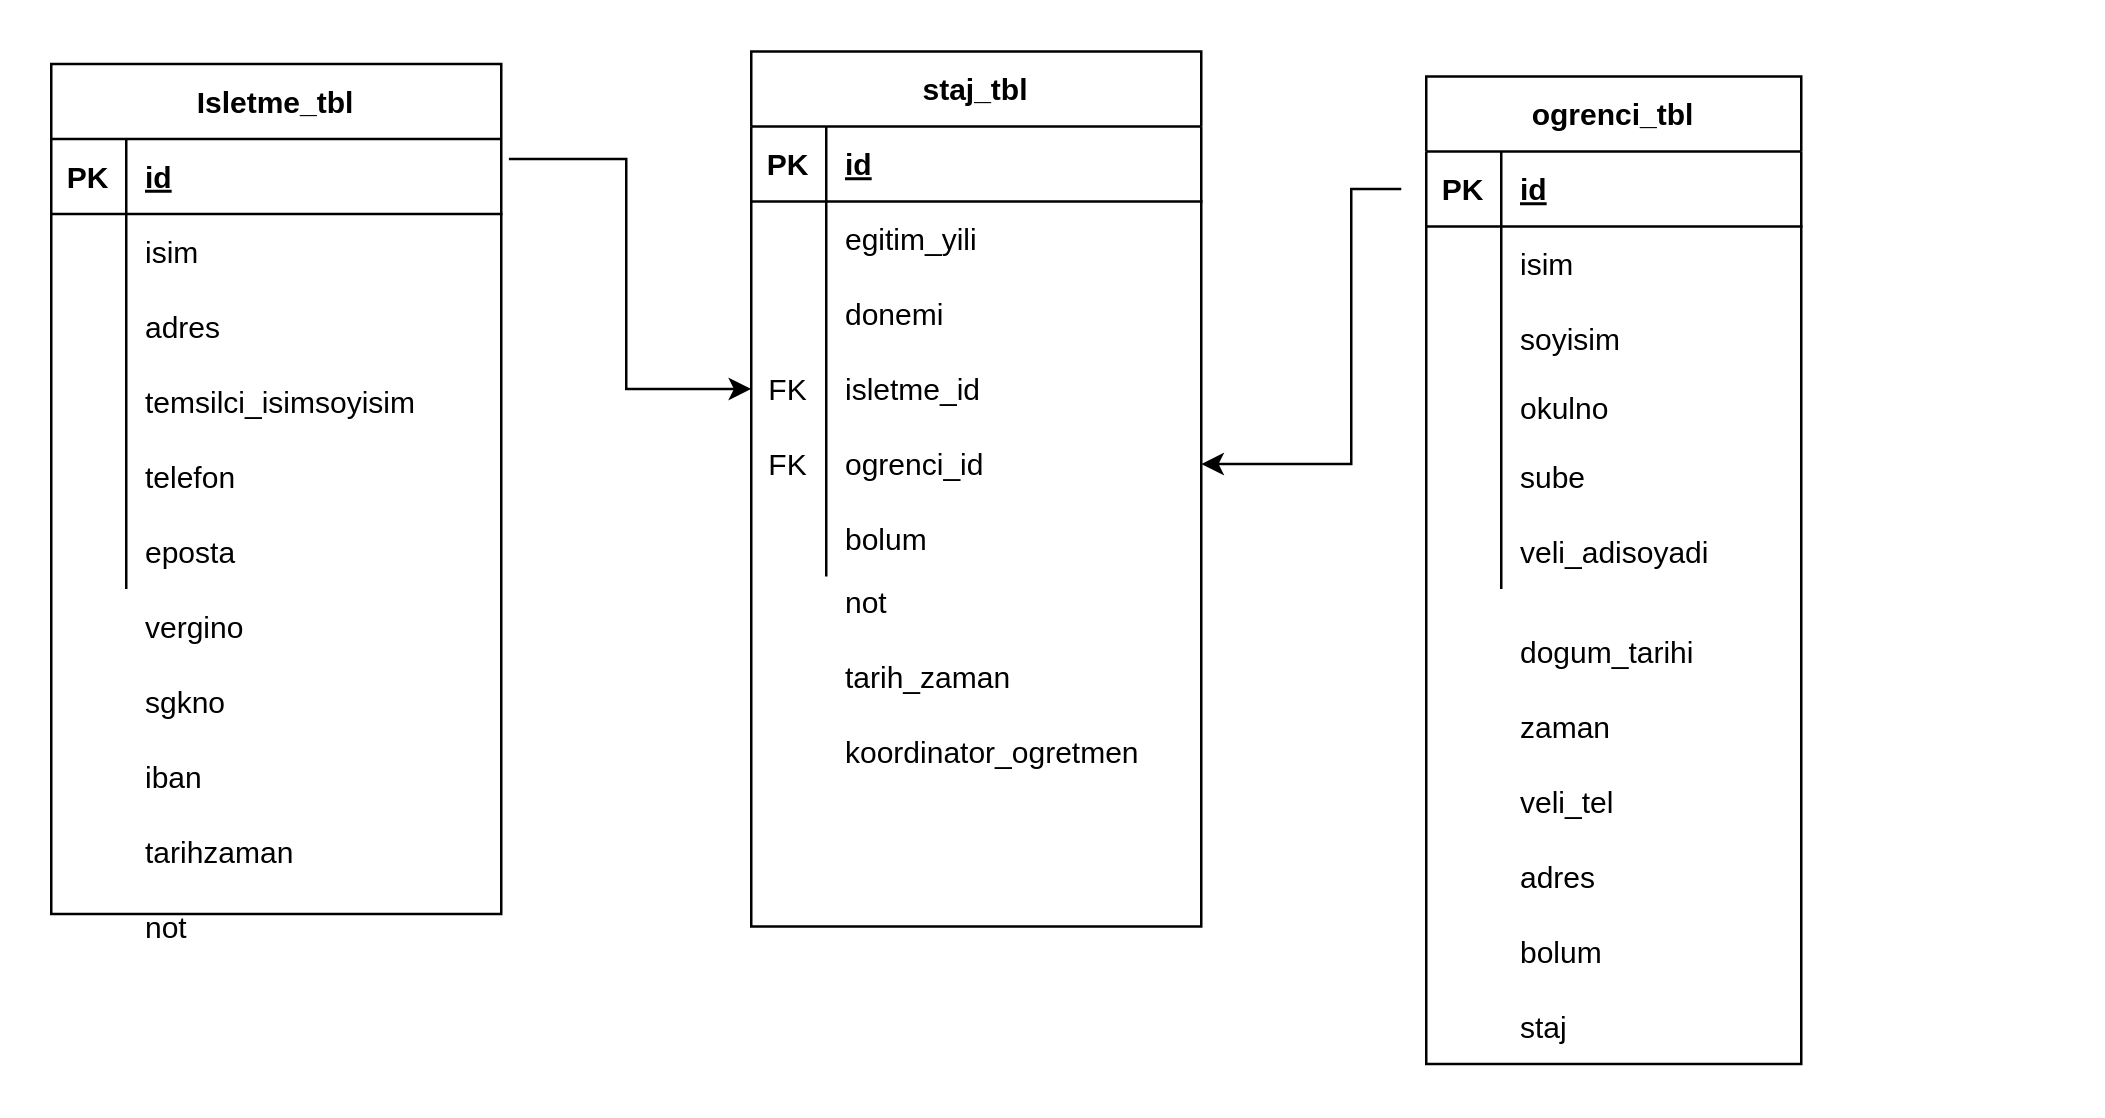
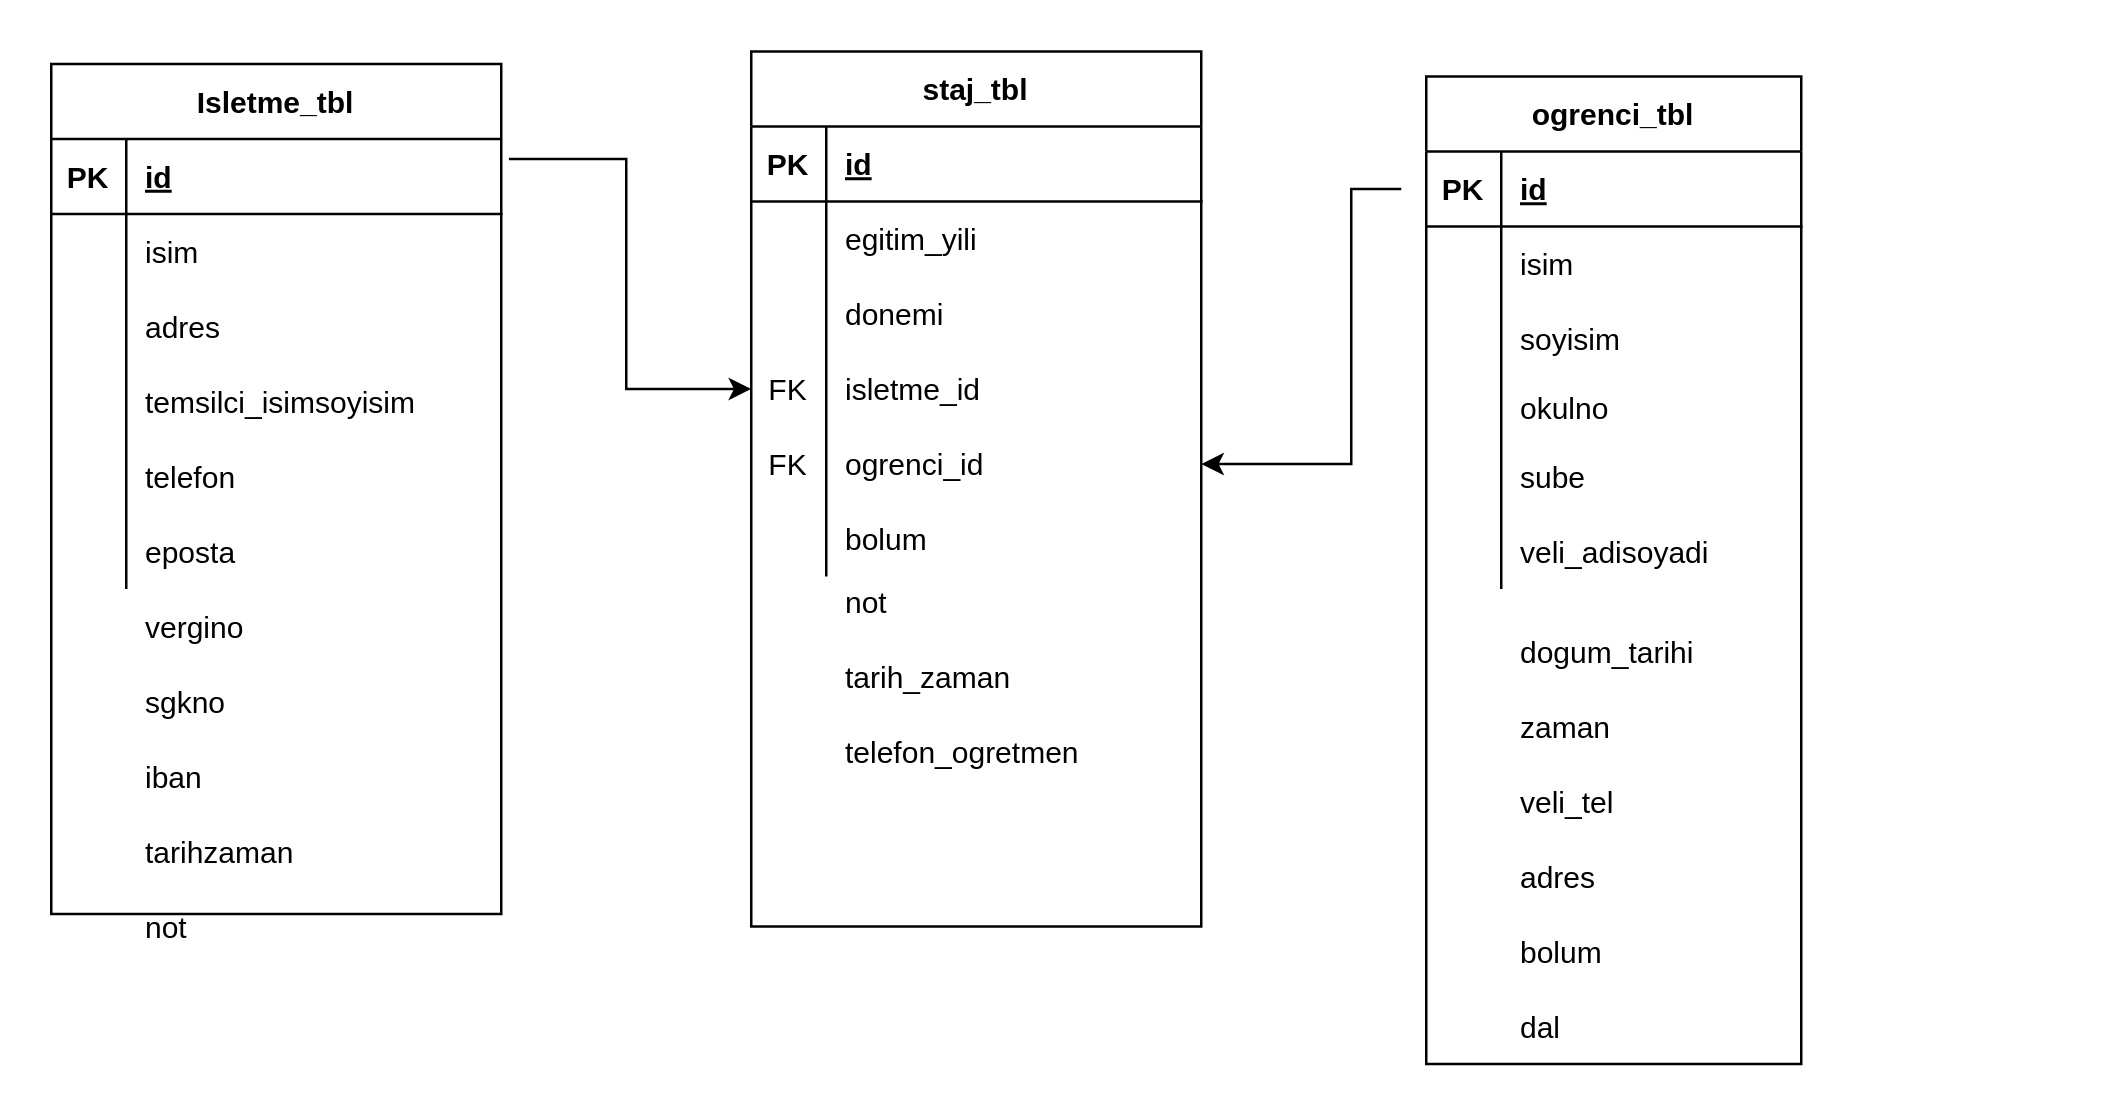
node "koordinator_ogretmen": label "koordinator_ogretmen" -> "telefon_ogretmen"
node "staj": label "staj" -> "dal"
